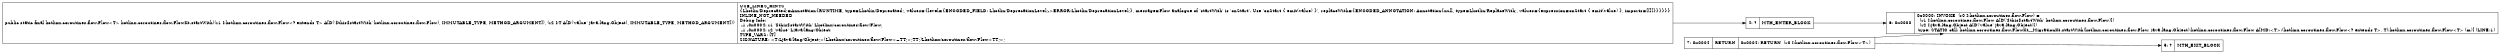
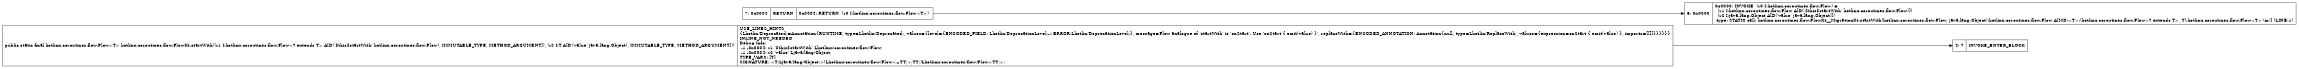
node "4: ?": text "MTH_ENTER_BLOCK" -> "INVOKE_ENTER_BLOCK"
edge "4: ?" -> "6: 0x0000": removed
node "5: ?": removed
